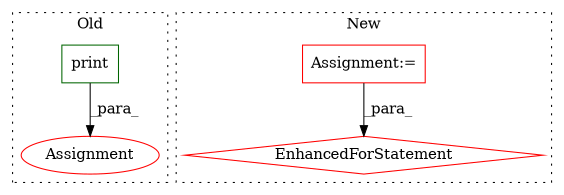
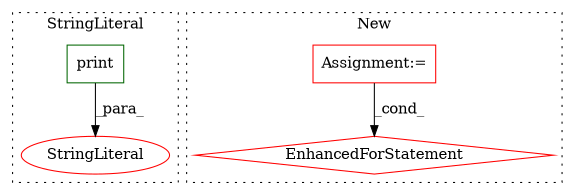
cluster "Old": label "Old" -> "StringLiteral"
edge "Assignment:=" -> "EnhancedForStatement": label "_para_" -> "_cond_"
node "Assignment": label "Assignment" -> "StringLiteral"
